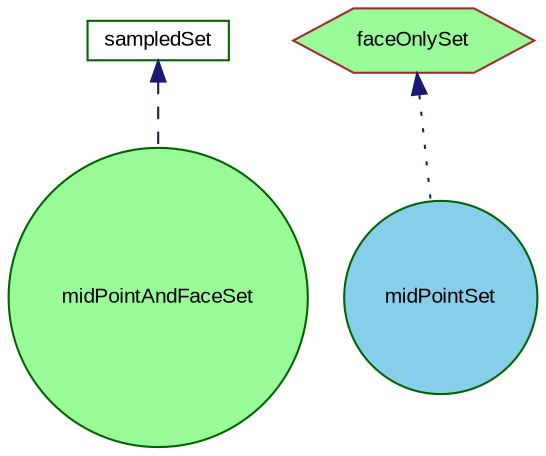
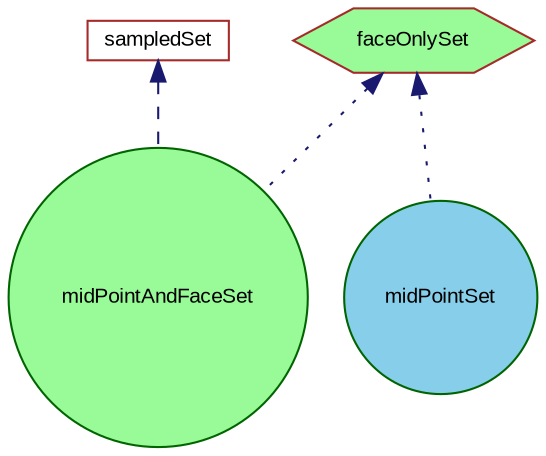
node "sampledSet": color darkgreen -> brown
edge "midPointAndFaceSet" -> "faceOnlySet": added
